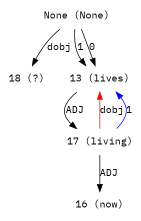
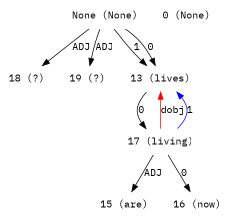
node "0 (None)": added
edge "None (None)" -> "18 (?)": label "dobj" -> "ADJ"
node "19 (?)": added
edge "13 (lives)" -> "17 (living)": label "ADJ" -> "0"
edge "17 (living)" -> "16 (now)": label "ADJ" -> "0"
node "15 (are)": added
